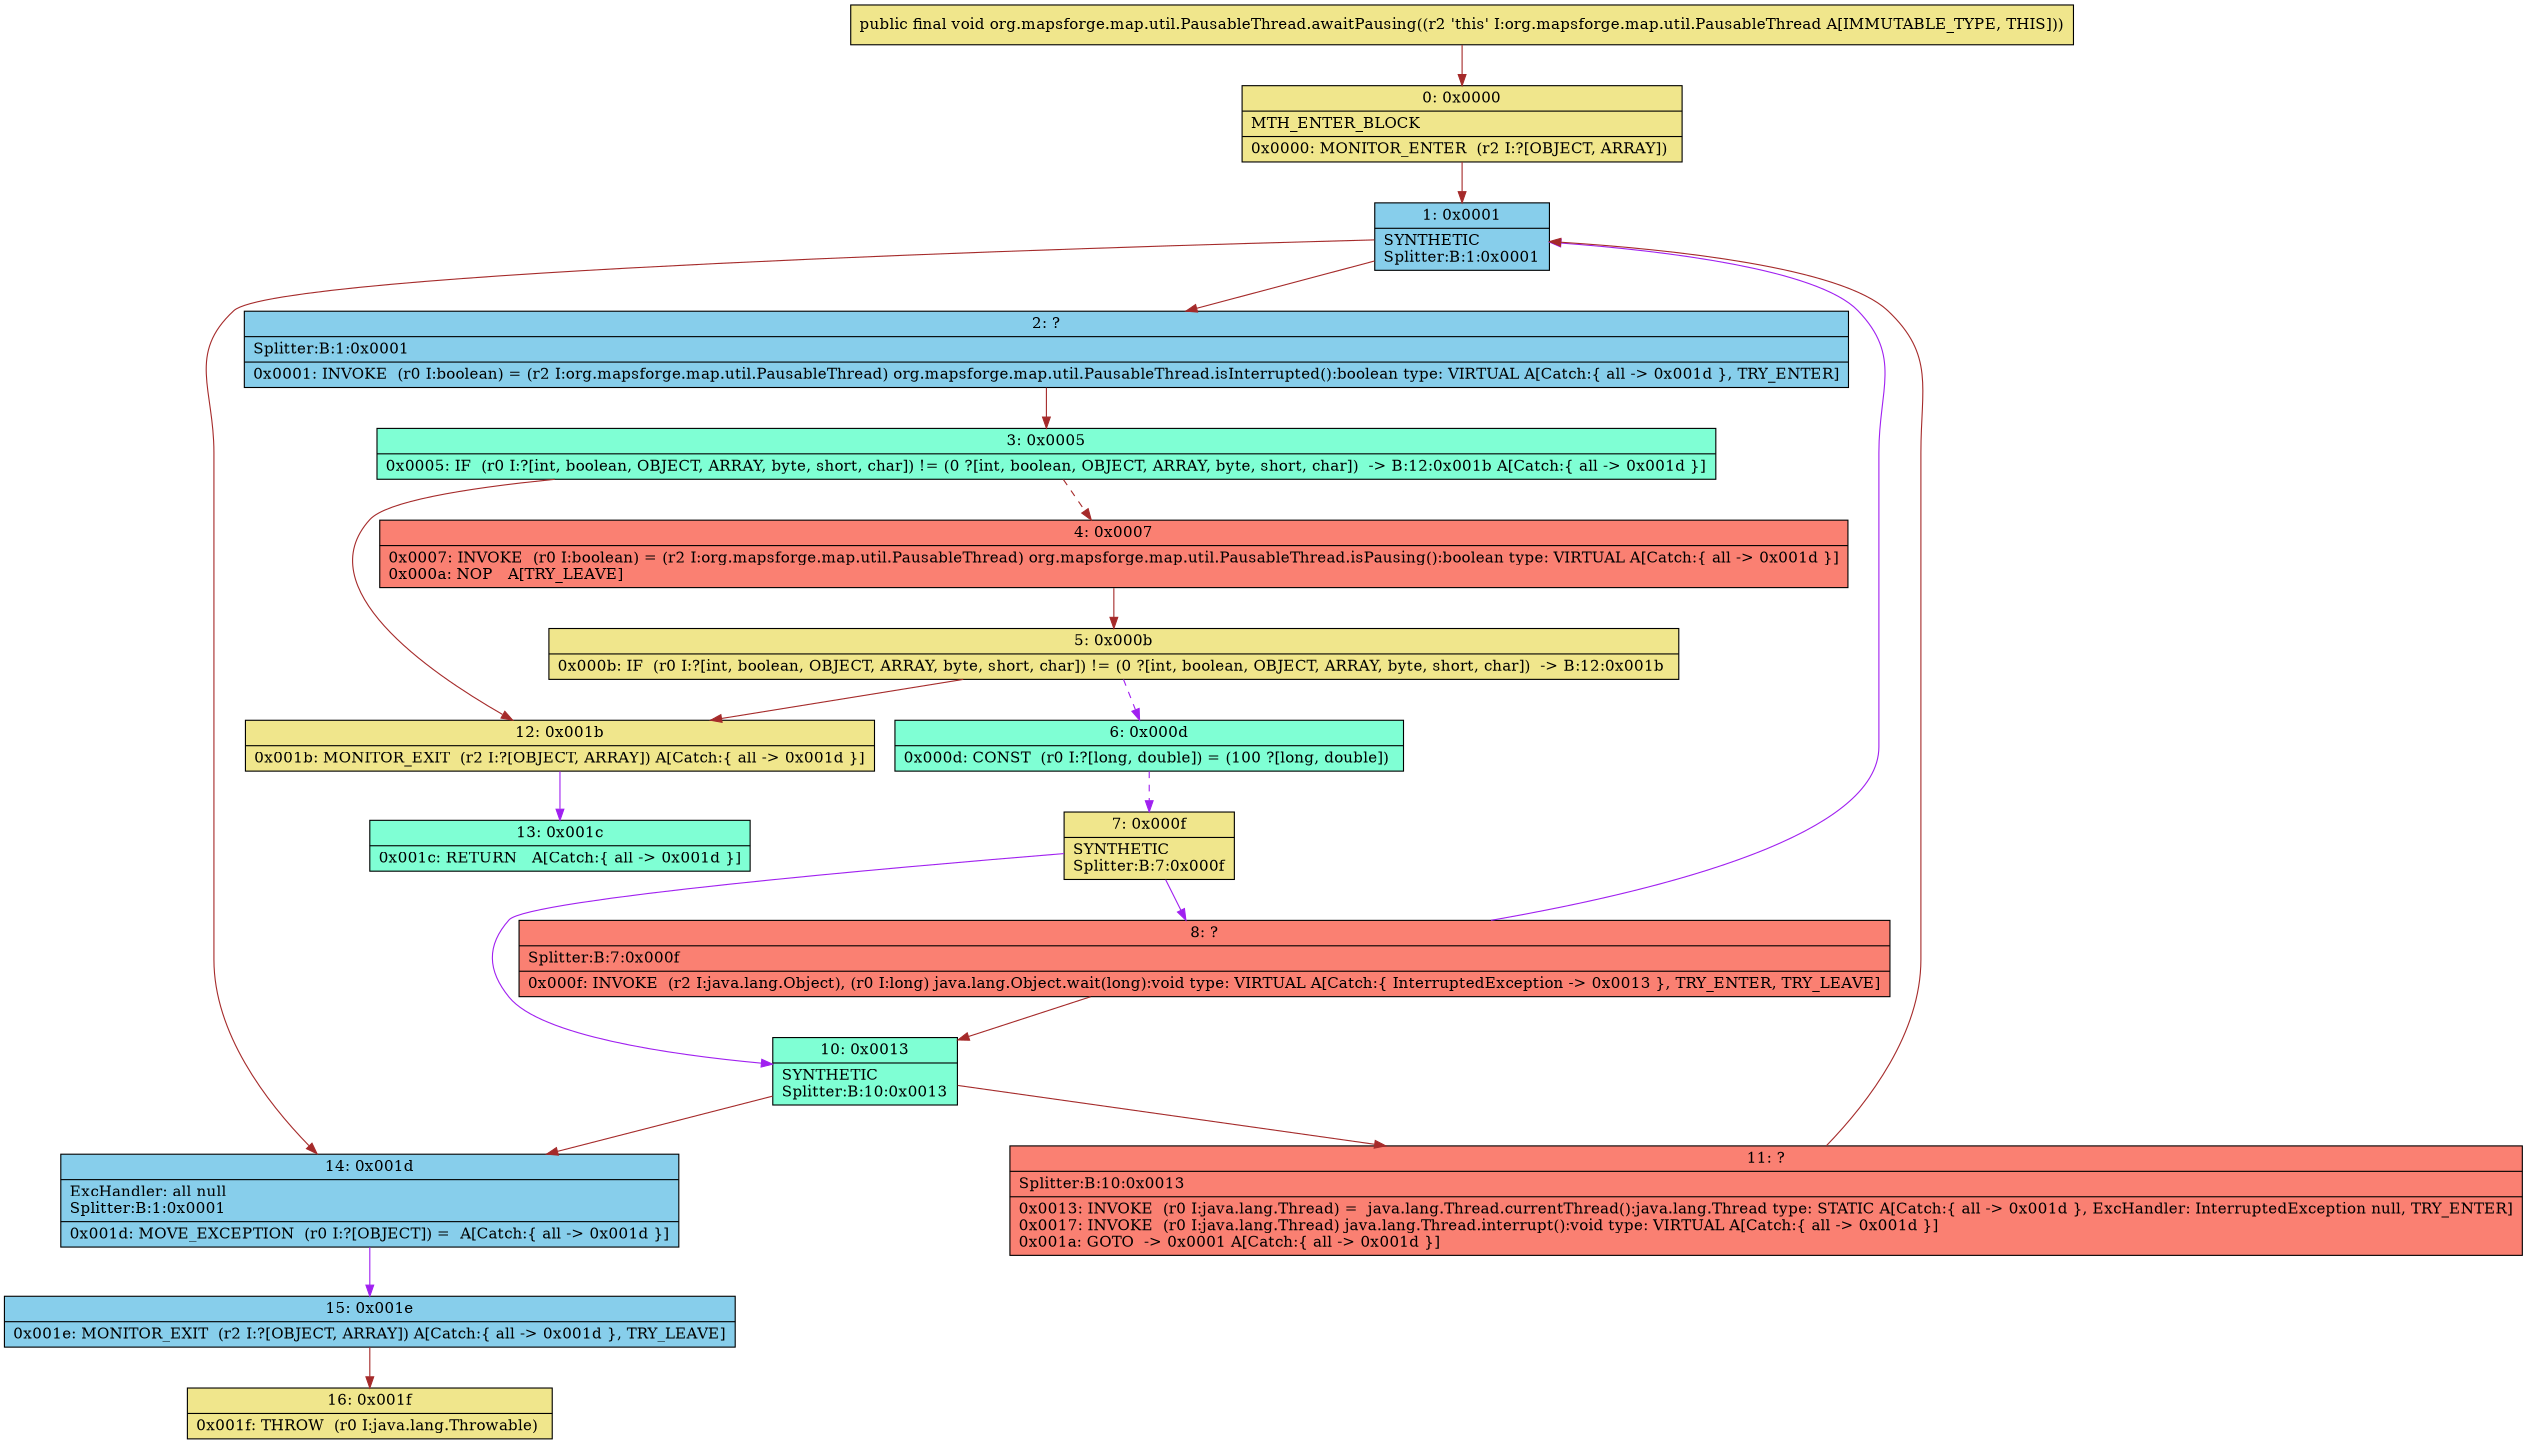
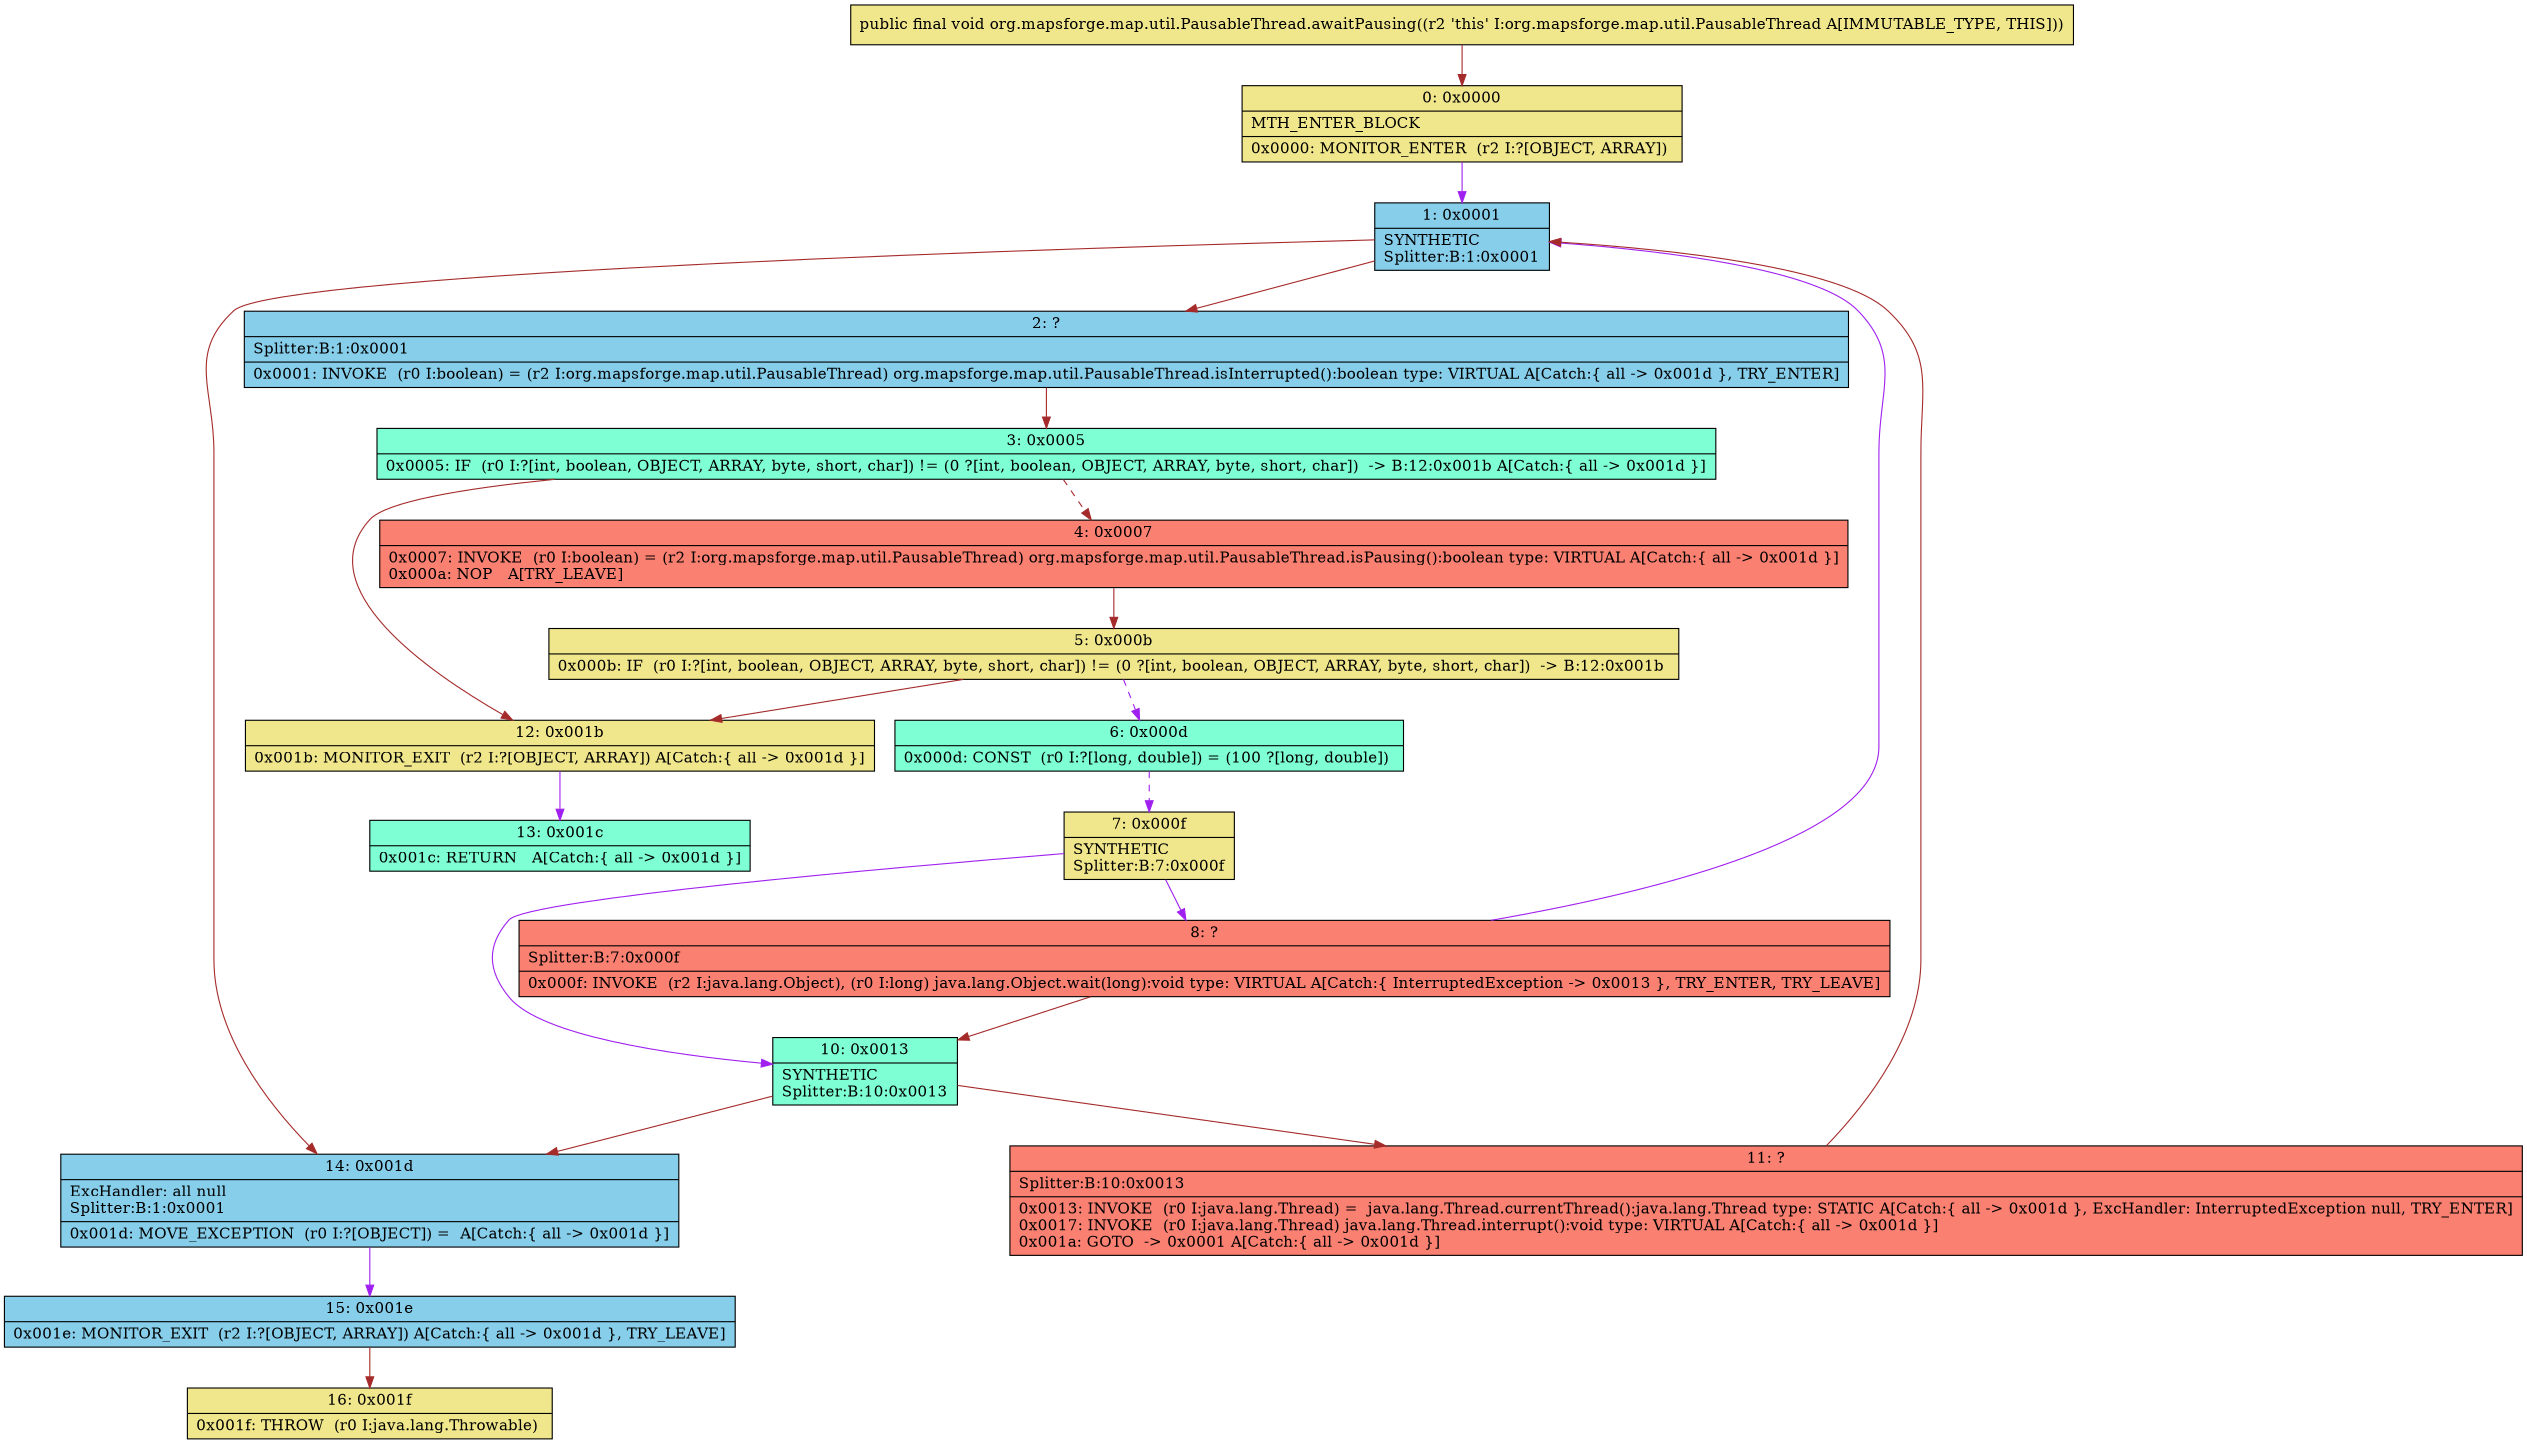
edge "0: 0x0000" -> "1: 0x0001": color brown -> purple
